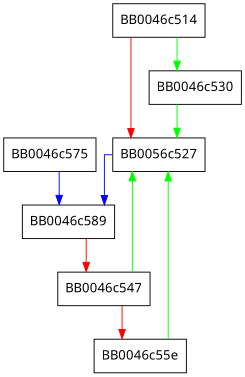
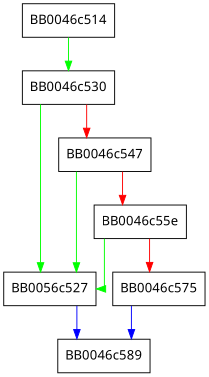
edge "BB0046c514" -> "BB0056c527": removed
edge "BB0046c589" -> "BB0046c547": now "BB0046c530" -> "BB0046c547"
edge "BB0046c55e" -> "BB0046c575": added
